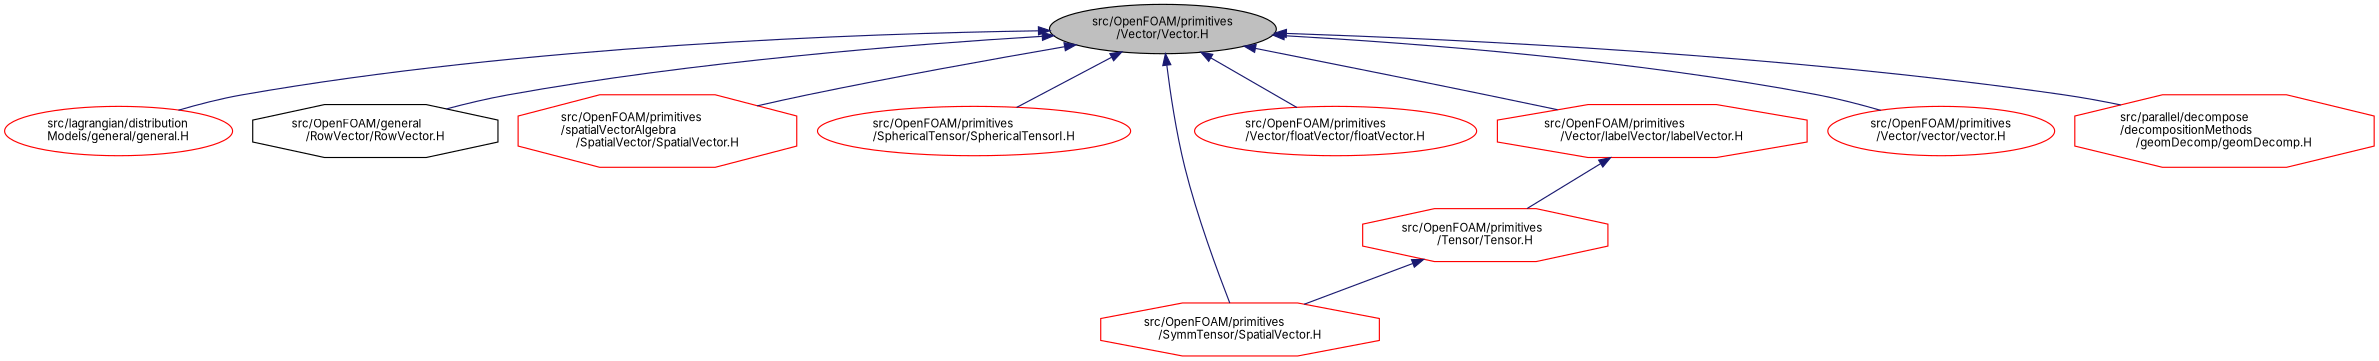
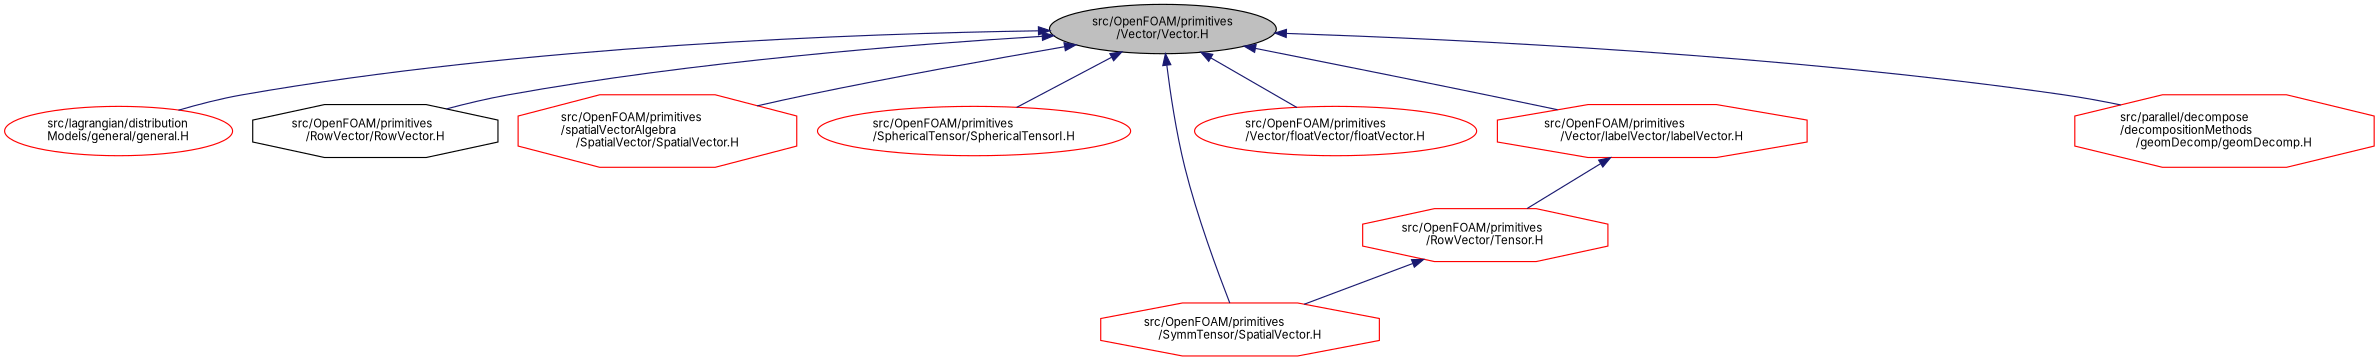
node "src/OpenFOAM/general /RowVector/RowVector.H": label "src/OpenFOAM/general /RowVector/RowVector.H" -> "src/OpenFOAM/primitives /RowVector/RowVector.H"
node "src/OpenFOAM/primitives /Vector/vector/vector.H": removed
node "src/OpenFOAM/primitives /Tensor/Tensor.H": label "src/OpenFOAM/primitives /Tensor/Tensor.H" -> "src/OpenFOAM/primitives /RowVector/Tensor.H"
